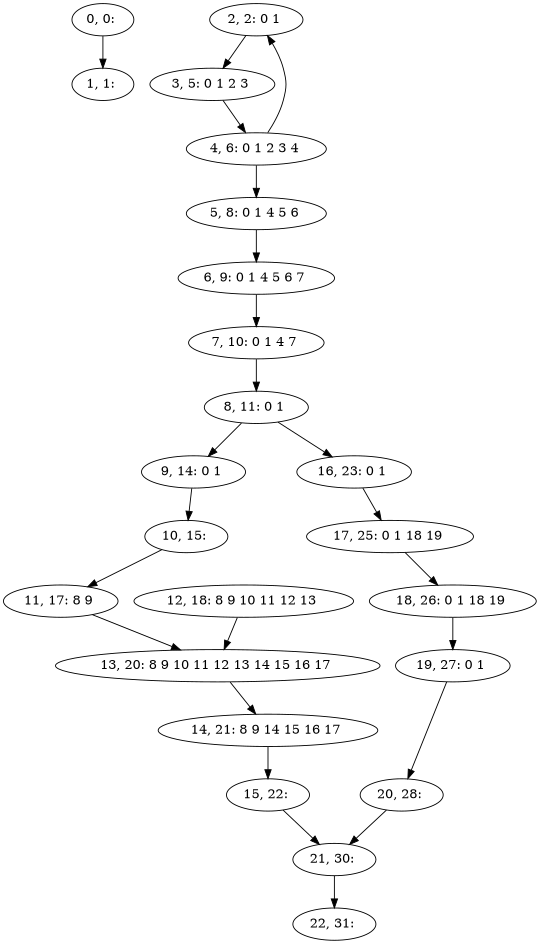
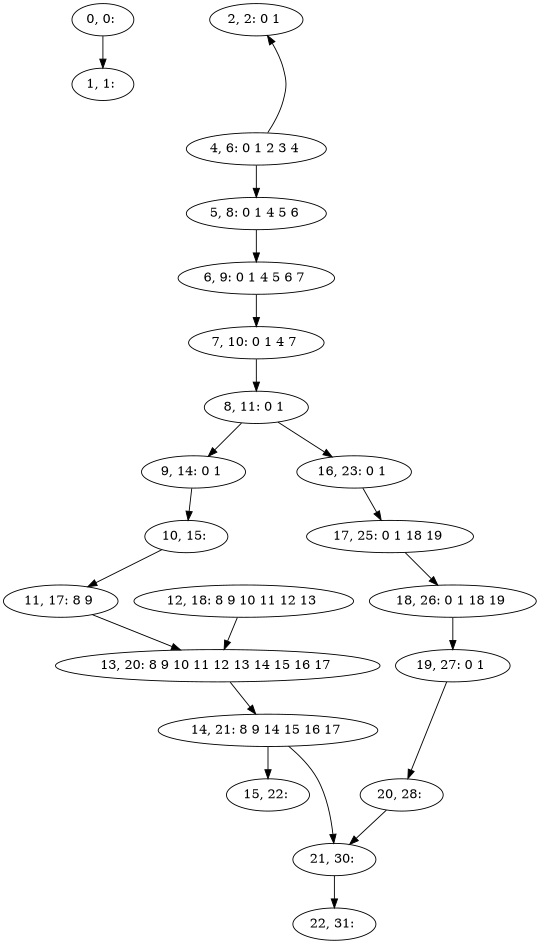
node "3, 5: 0 1 2 3": removed
edge "15, 22:" -> "21, 30:": now "14, 21: 8 9 14 15 16 17" -> "21, 30:"
